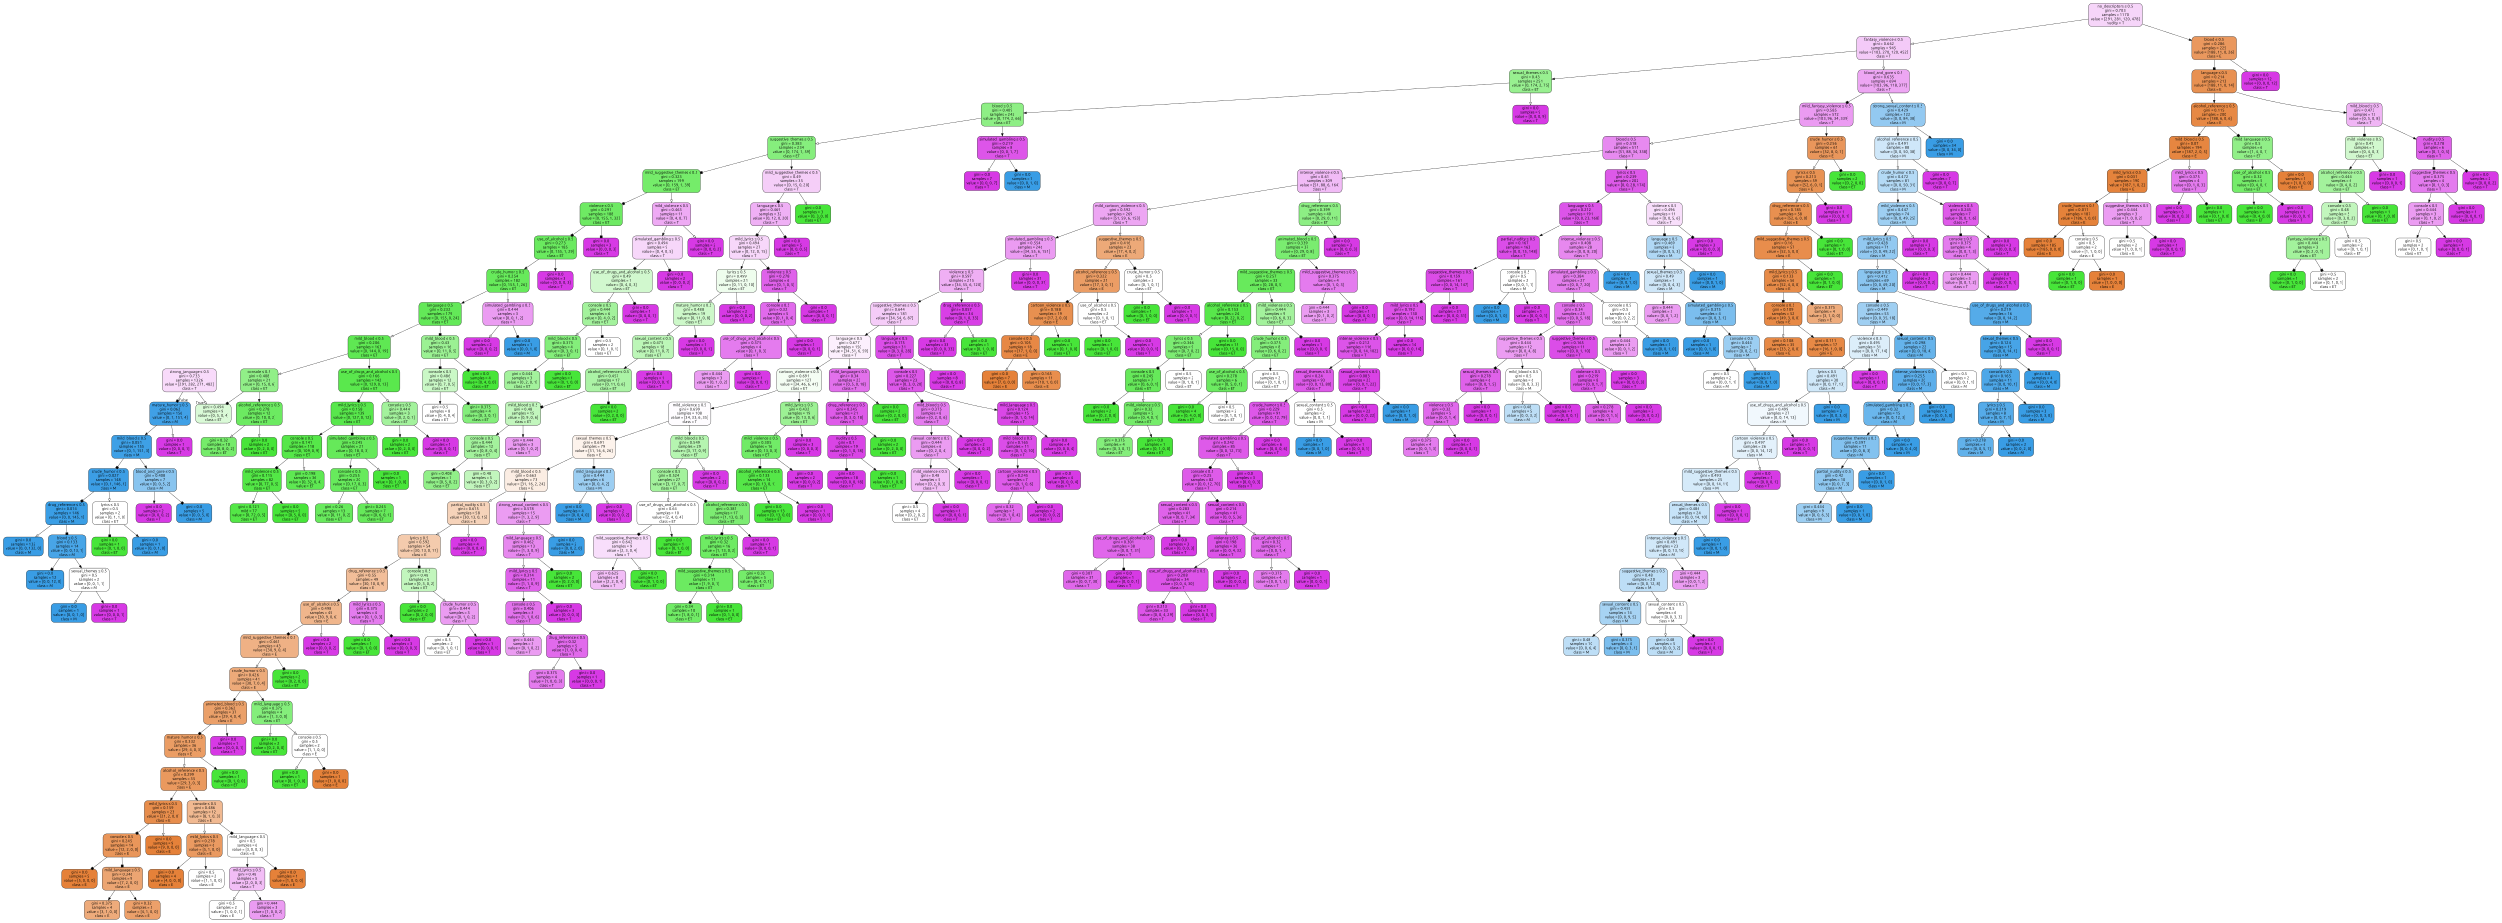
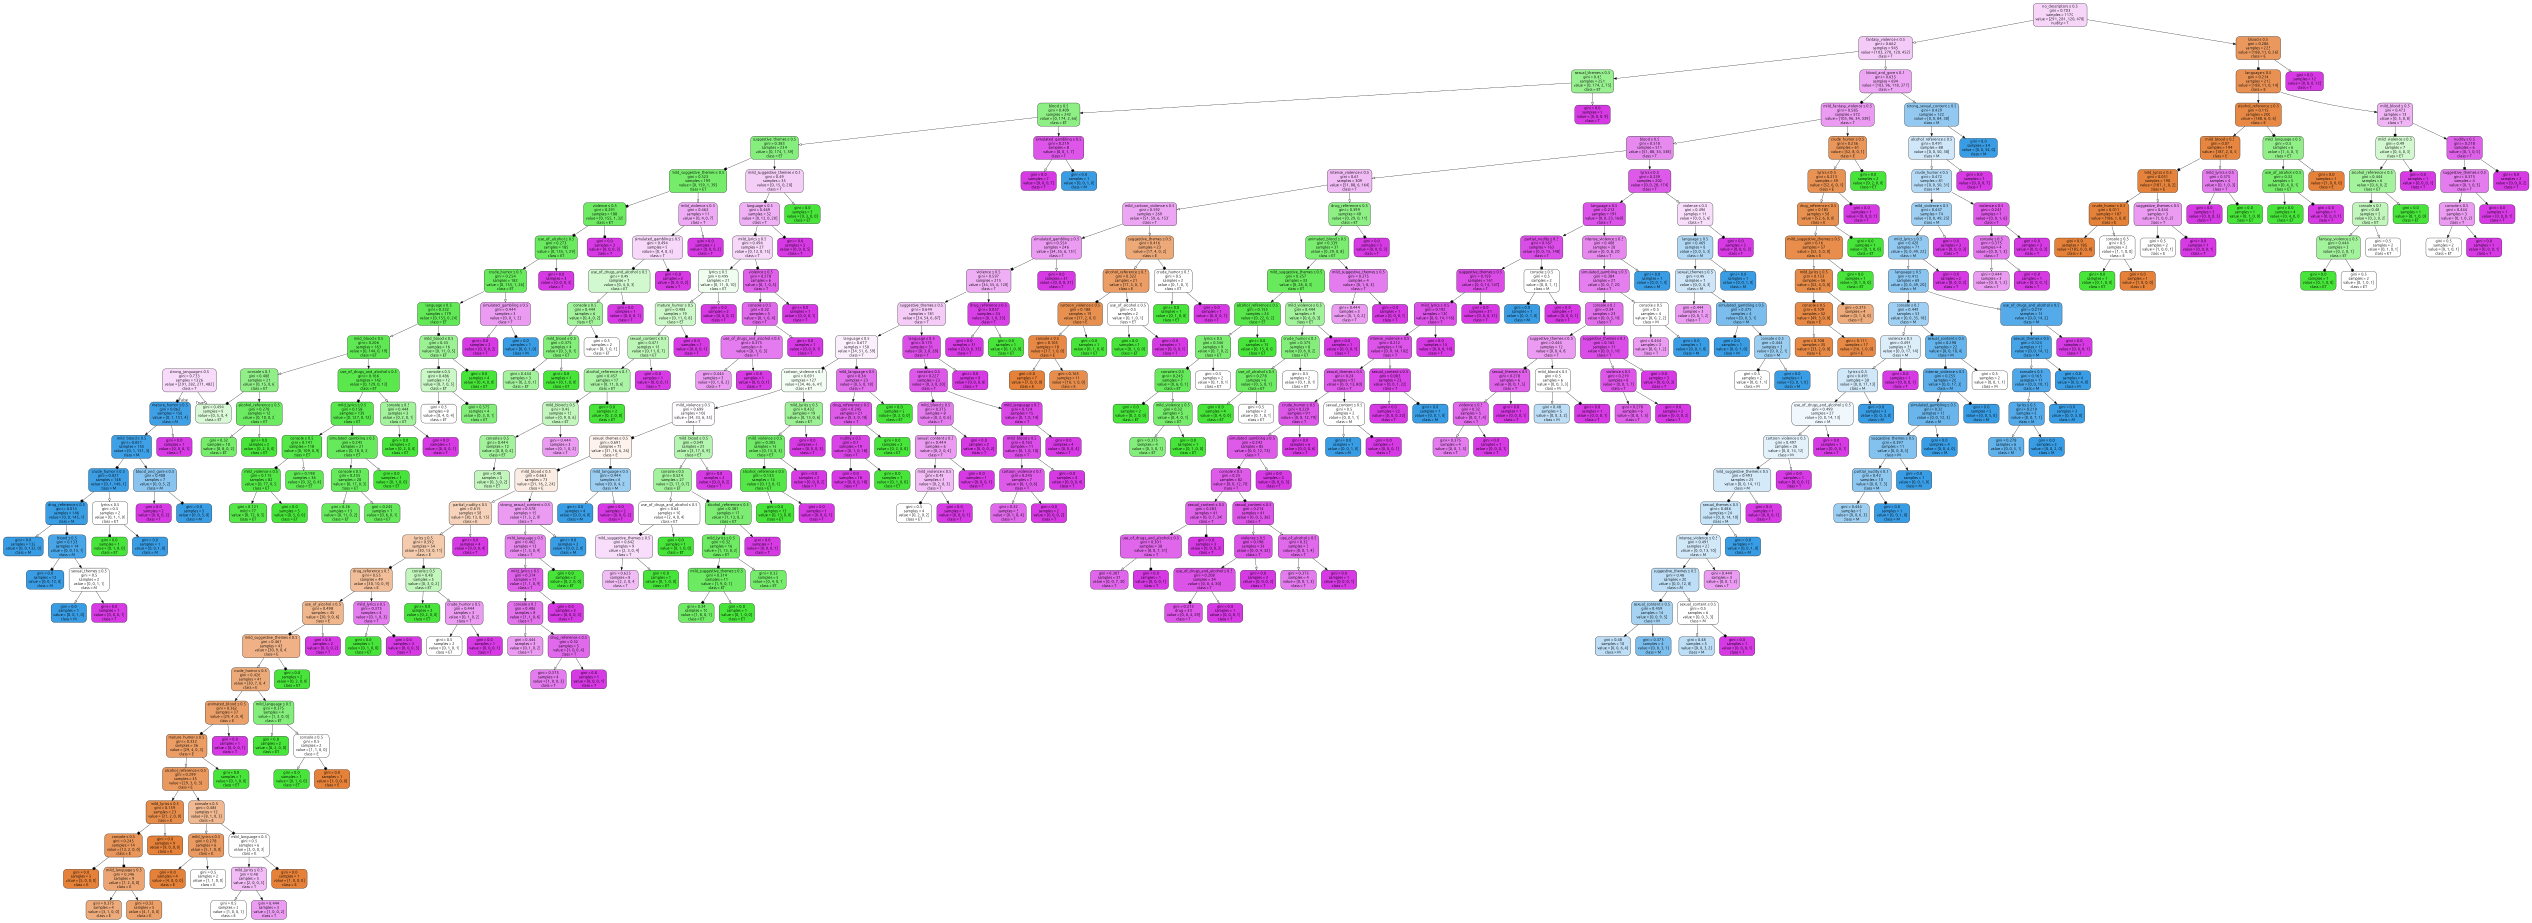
node "gini = 0.408": removed
node "gini = 0.198": text "value = ET" -> "class = ET"
node "gini = 0.213": text "samples = 33" -> "drug = 33"
